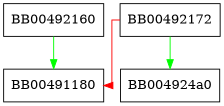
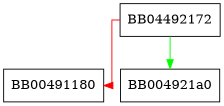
node "BB00492160": removed
node "BB00492172": label "BB00492172" -> "BB04492172"
node "BB004924a0": label "BB004924a0" -> "BB004921a0"
